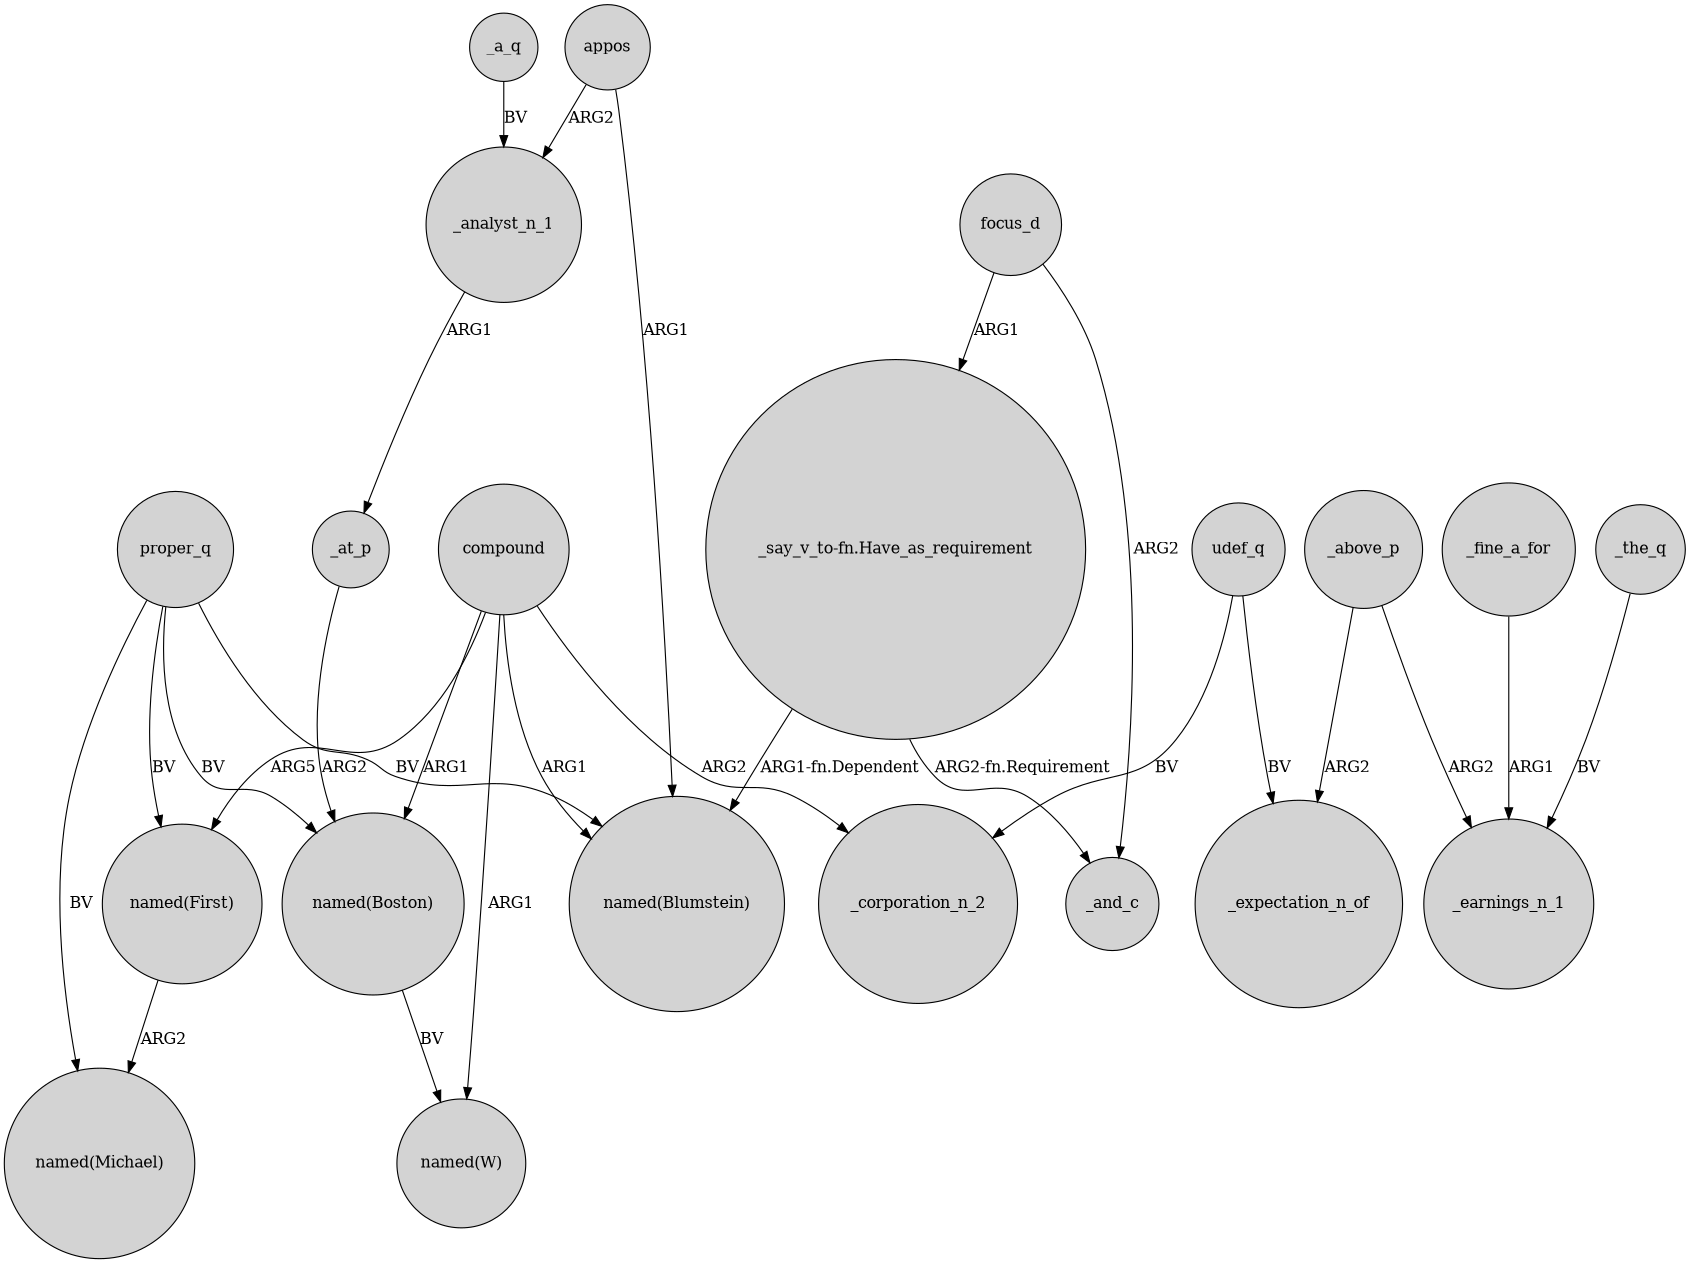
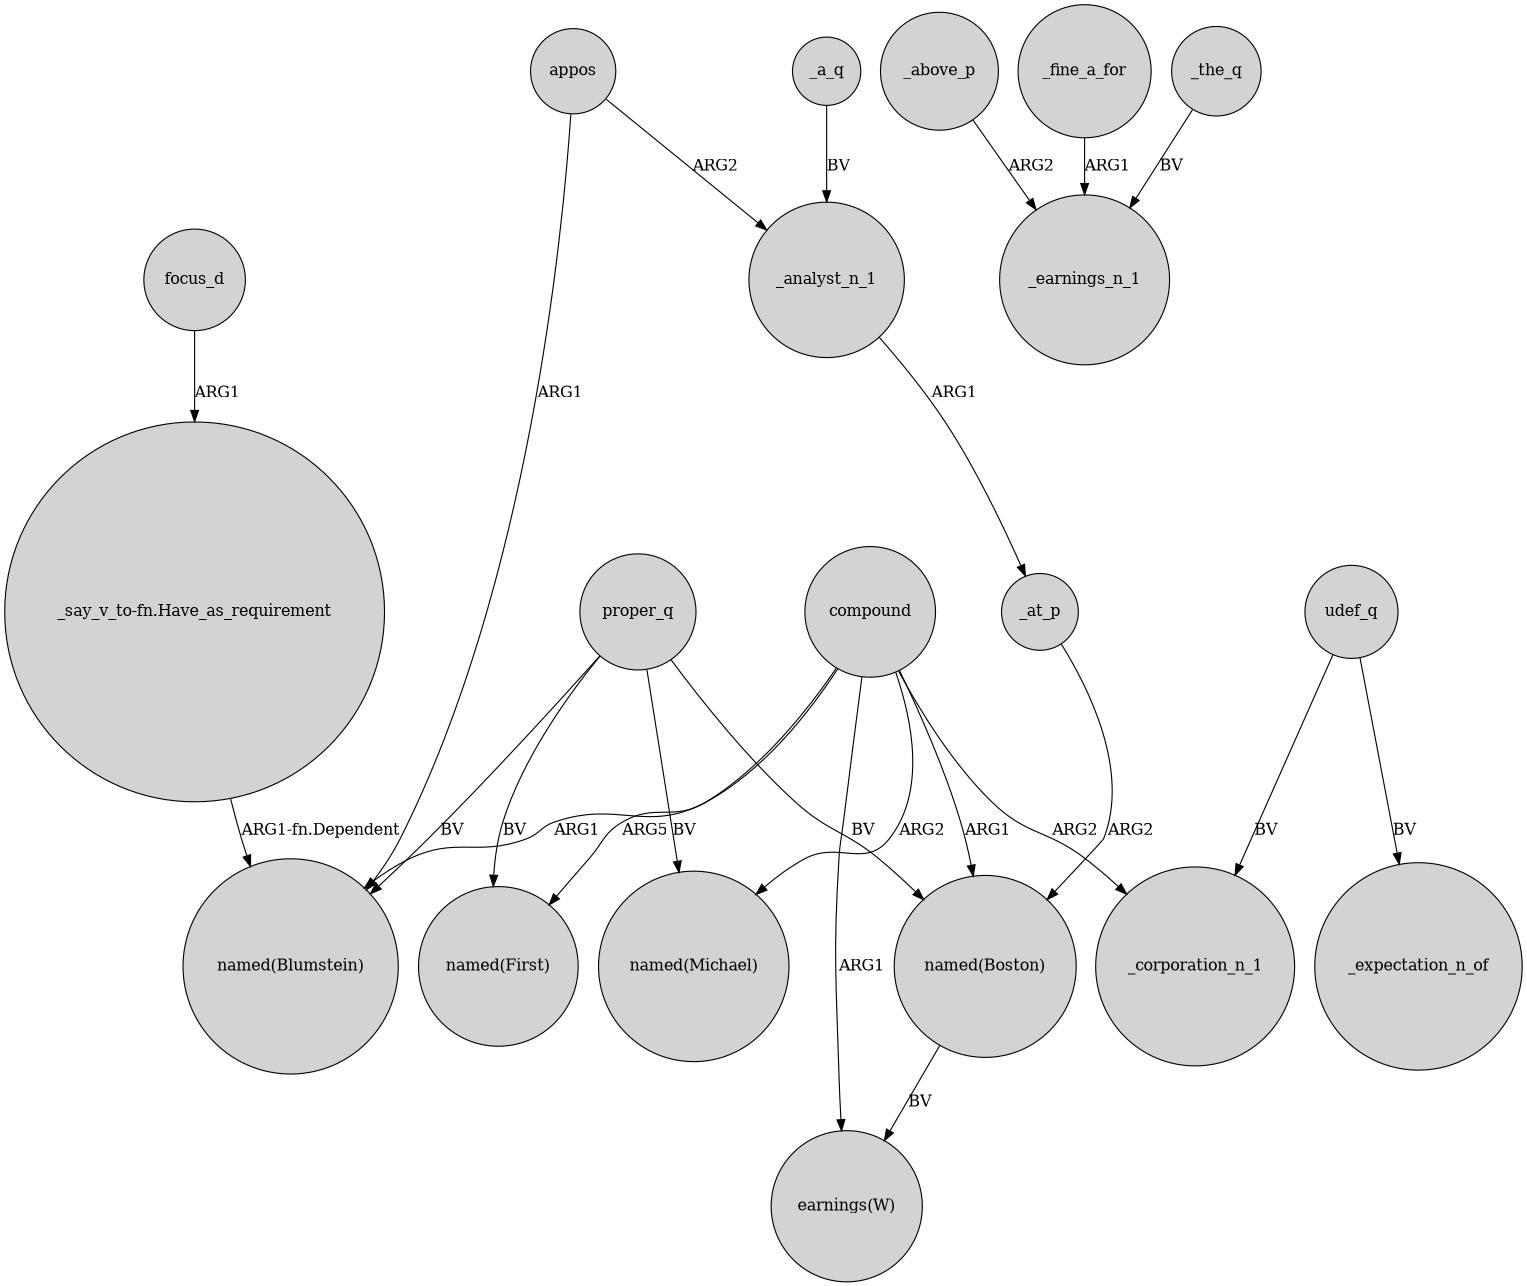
edge "_above_p" -> "_expectation_n_of": removed, label "ARG2"
node "_corporation_n_2": label "_corporation_n_2" -> "_corporation_n_1"
node "_and_c": removed
edge "named(First)" -> "named(Michael)": now "compound" -> "named(Michael)"
node "named(W)": label "named(W)" -> "earnings(W)"
